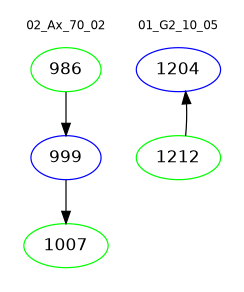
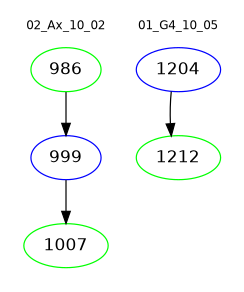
cluster "02_Ax_70_02": label "02_Ax_70_02" -> "02_Ax_10_02"
cluster "01_G2_10_05": label "01_G2_10_05" -> "01_G4_10_05"
edge "1212" -> "1204": reversed
